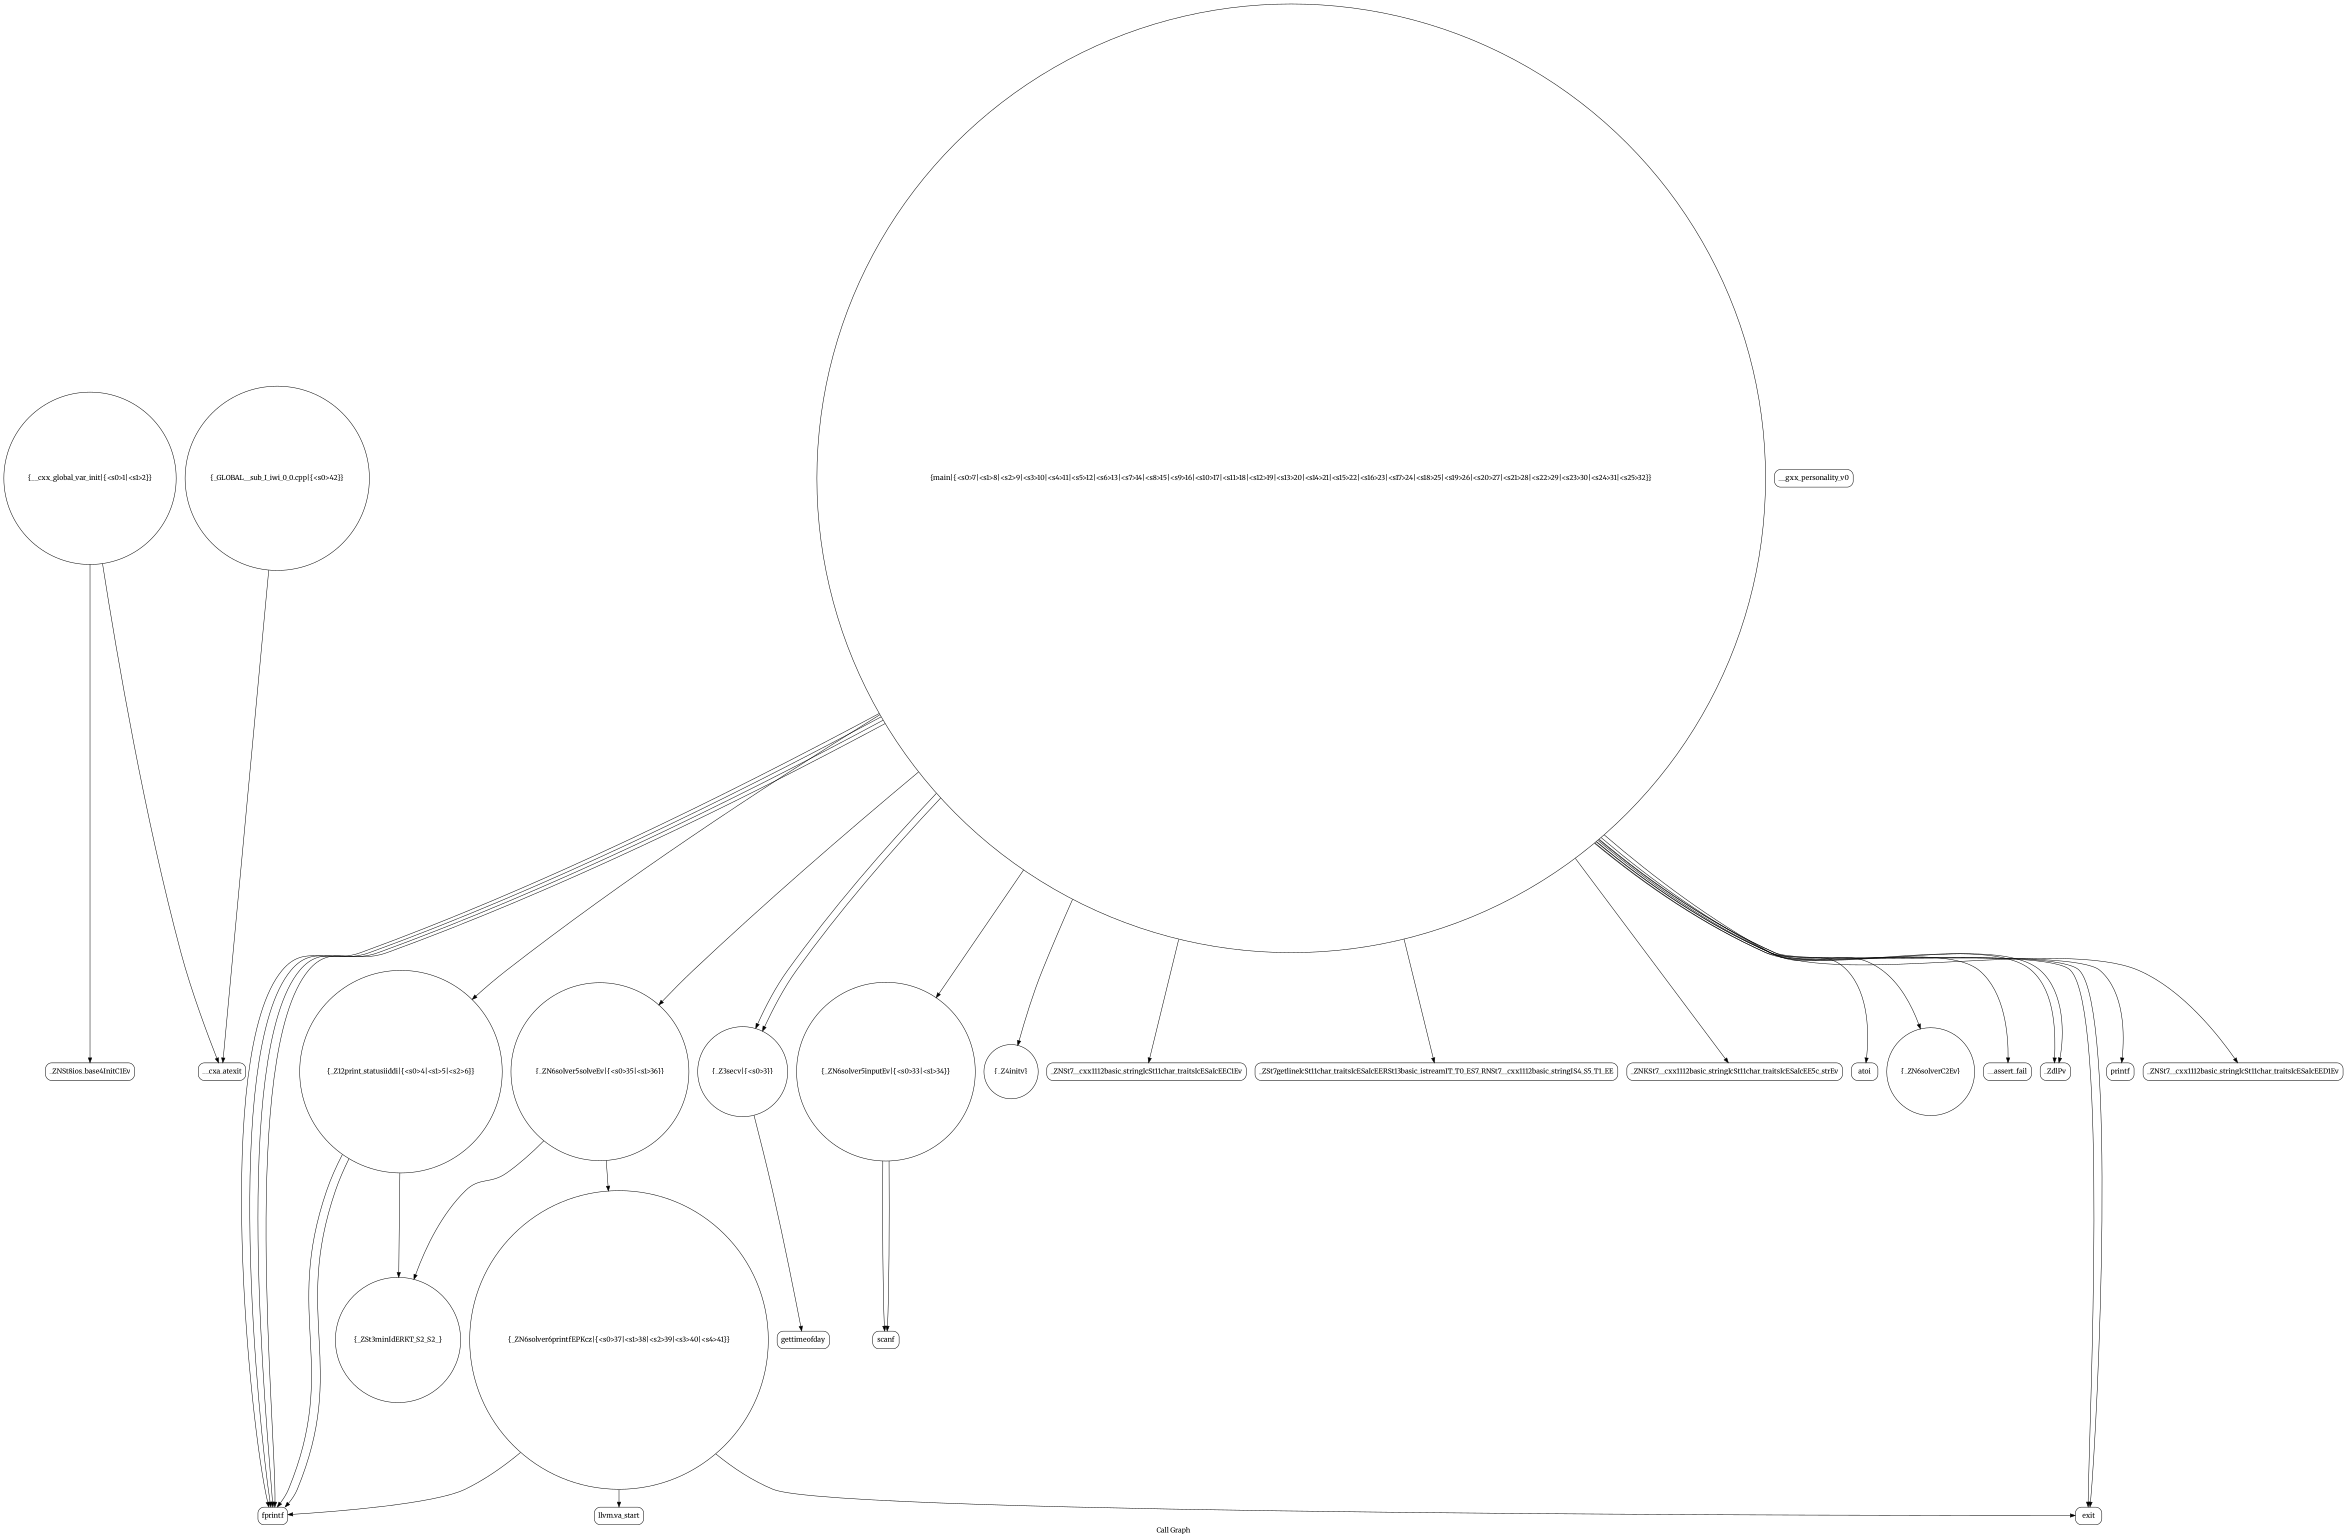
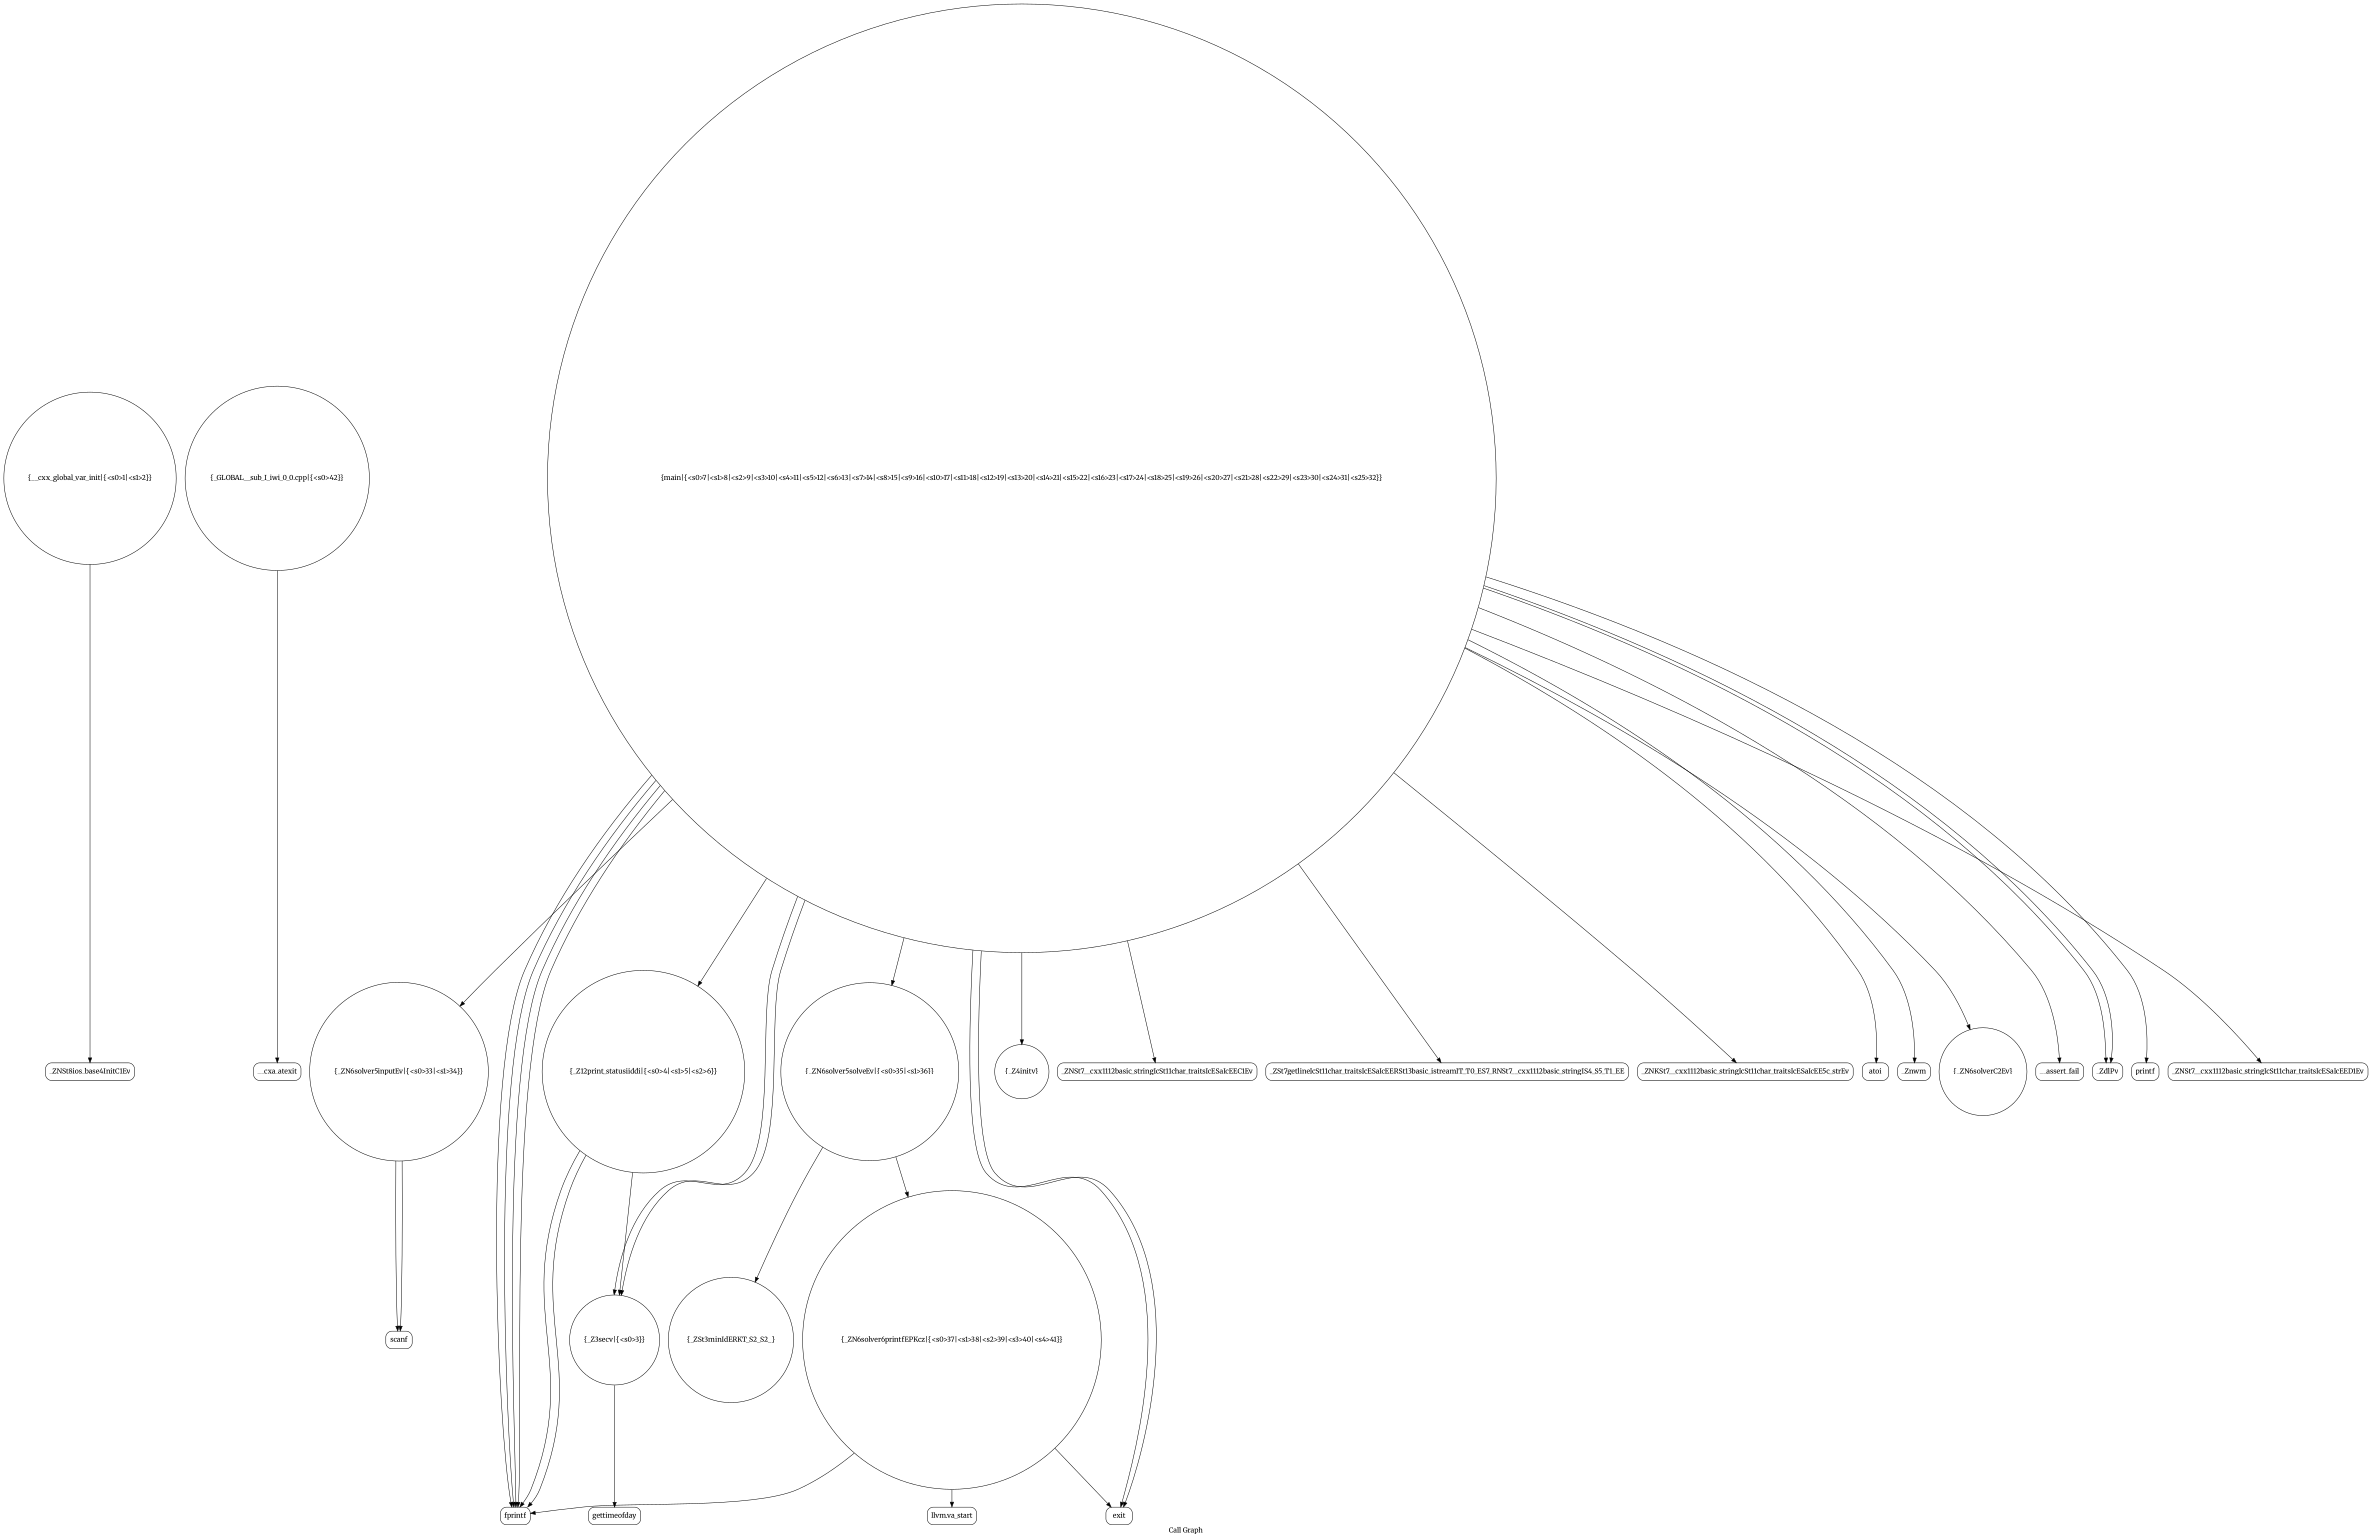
node "__gxx_personality_v0": removed
edge "{__cxx_global_var_init|{<s0>1|<s1>2}}" -> "__cxa_atexit": removed
node "_Znwm": added
edge "{_Z12print_statusiiddi|{<s0>4|<s1>5|<s2>6}}" -> "{_ZSt3minIdERKT_S2_S2_}": now "{_Z12print_statusiiddi|{<s0>4|<s1>5|<s2>6}}" -> "{_Z3secv|{<s0>3}}"
